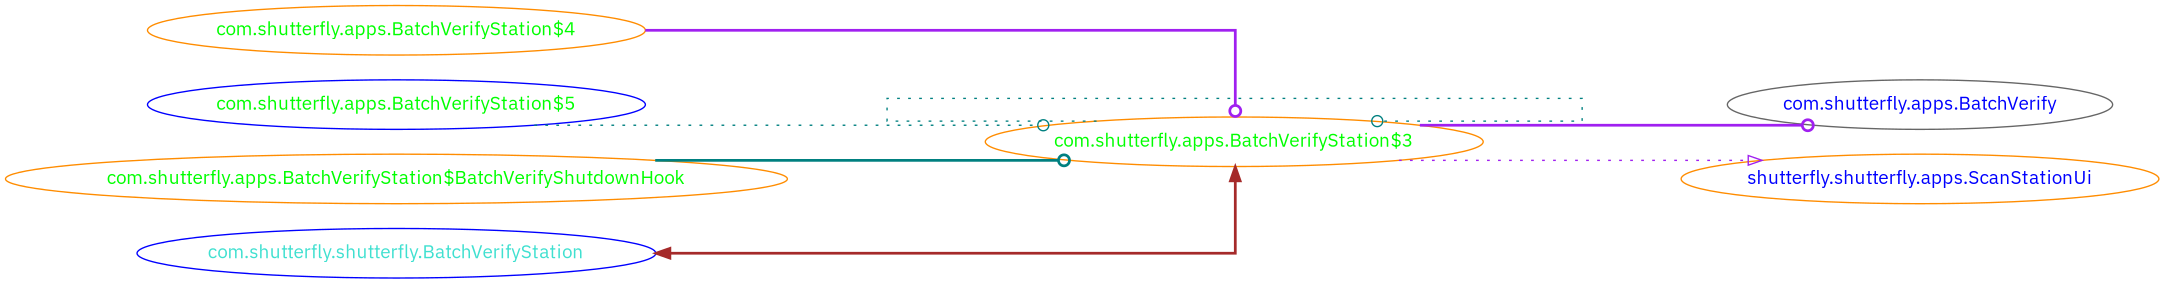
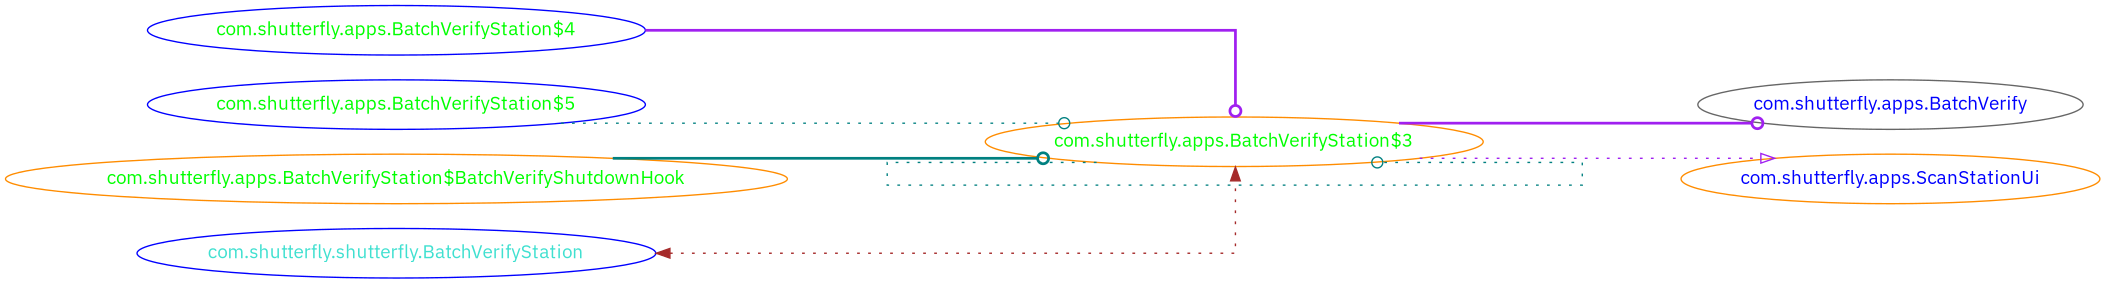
node "com.shutterfly.apps.BatchVerifyStation$4": color darkorange -> blue
node "shutterfly.shutterfly.apps.ScanStationUi": label "shutterfly.shutterfly.apps.ScanStationUi" -> "com.shutterfly.apps.ScanStationUi"
edge "com.shutterfly.apps.BatchVerifyStation$3" -- "com.shutterfly.shutterfly.BatchVerifyStation": style bold -> dotted
